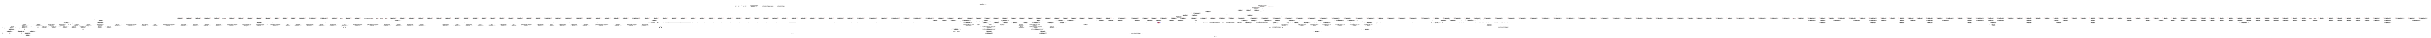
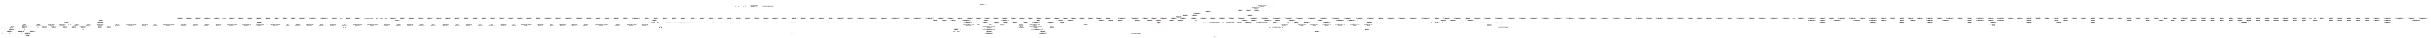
node "_ZNSt14basic_ofstreamIcSt11char_traitsIcEED1Ev": removed
node "int_const(Entry*) 在文件./ExampleCode/cool-tree.cc中第629行左右定义": added
